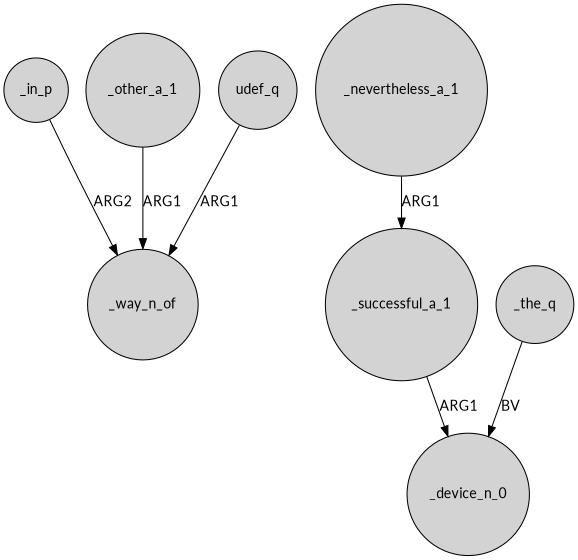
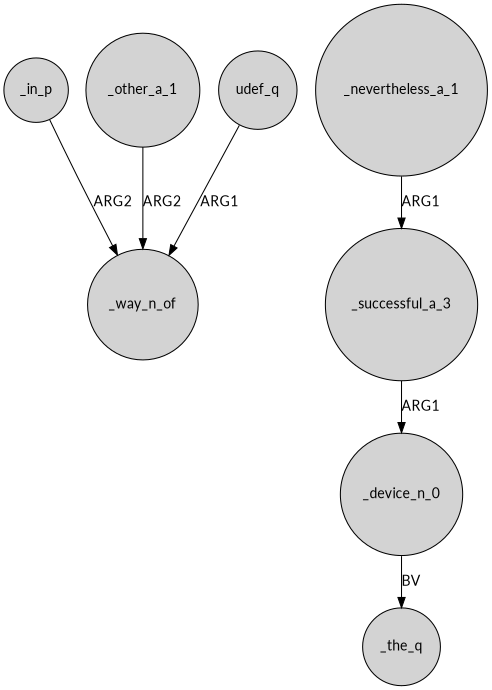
edge "_other_a_1" -> "_way_n_of": label "ARG1" -> "ARG2"
node "_successful_a_1": label "_successful_a_1" -> "_successful_a_3"
edge "_the_q" -> "_device_n_0": reversed
